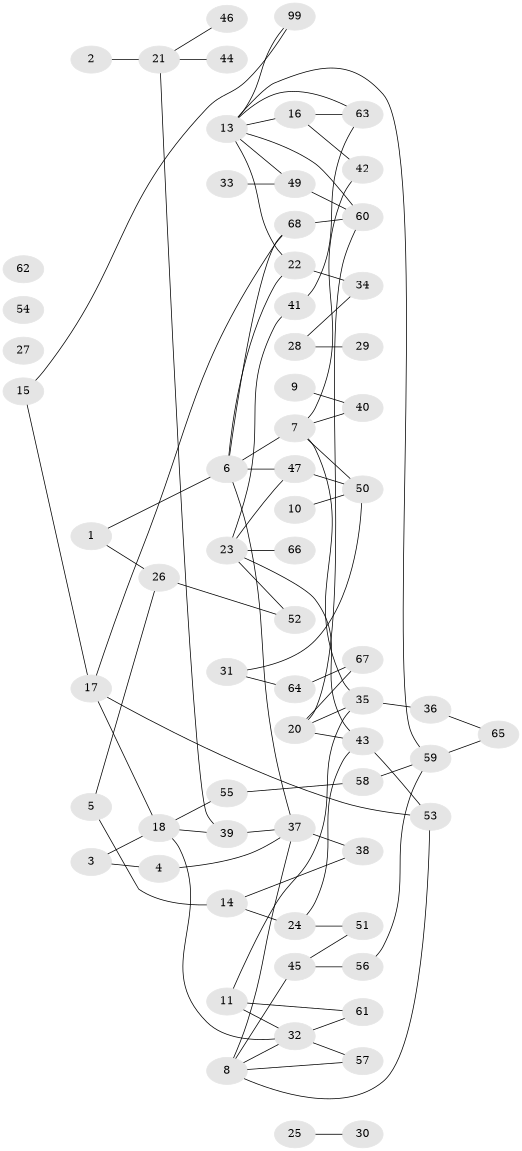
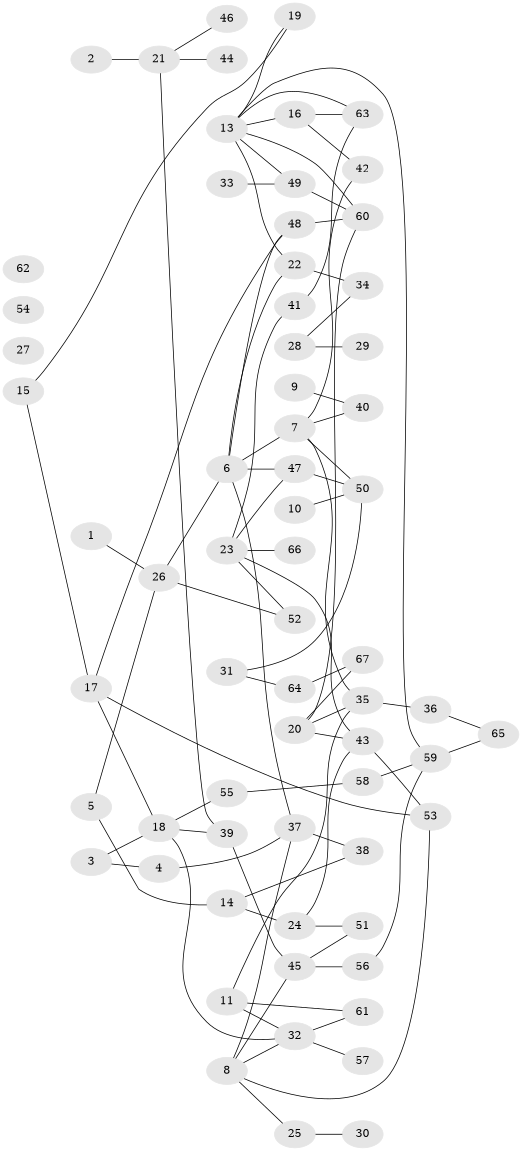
node "99": label "99" -> "19"
node "68": label "68" -> "48"
edge "6" -- "1": now "6" -- "26"
edge "37" -- "39": now "45" -- "39"
edge "57" -- "8": now "25" -- "8"
